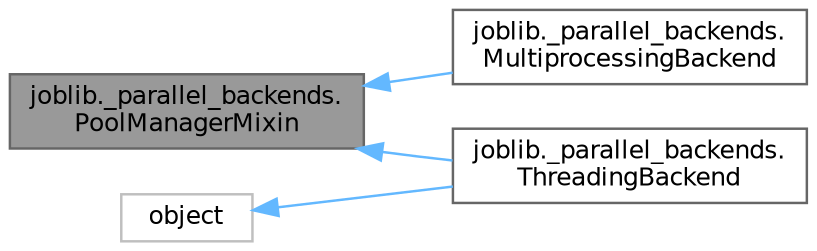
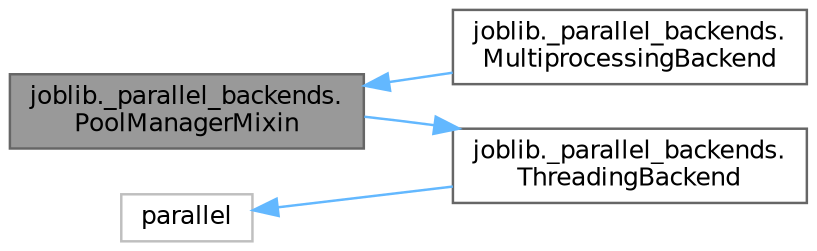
edge "joblib._parallel_backends. ThreadingBackend" -> "joblib._parallel_backends. PoolManagerMixin": reversed
node "object": label "object" -> "parallel"
